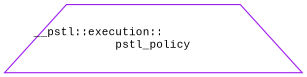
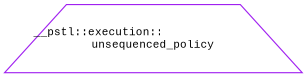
node "__pstl::execution:: pstl_policy": label "__pstl::execution:: pstl_policy" -> "__pstl::execution:: unsequenced_policy"
